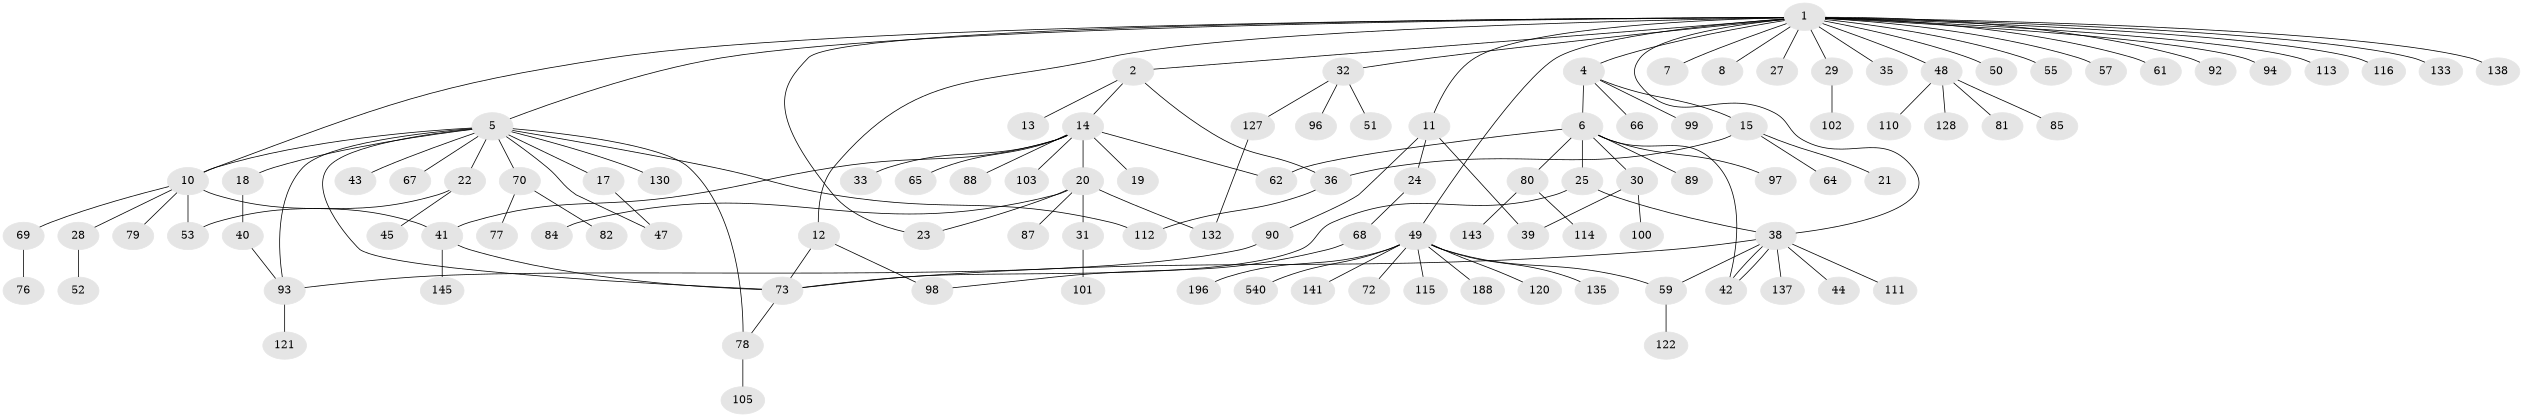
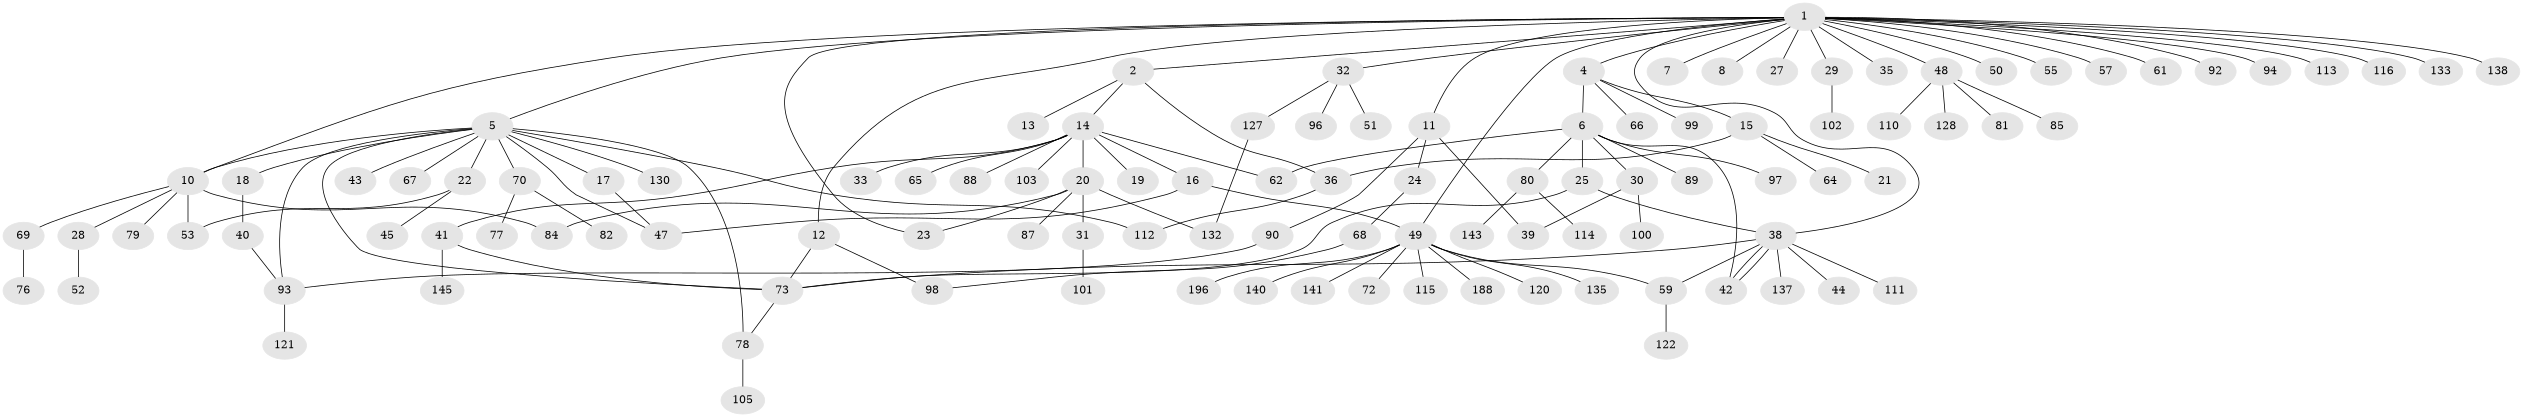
node "16": added
edge "10" -- "41": now "10" -- "84"
node "540": label "540" -> "140"
